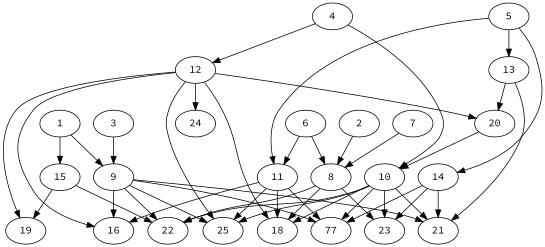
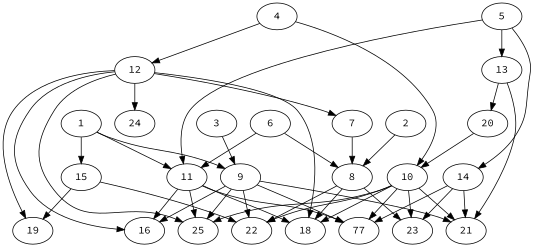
edge "12" -> "20": now "12" -> "7"
edge "1" -> "11": added
